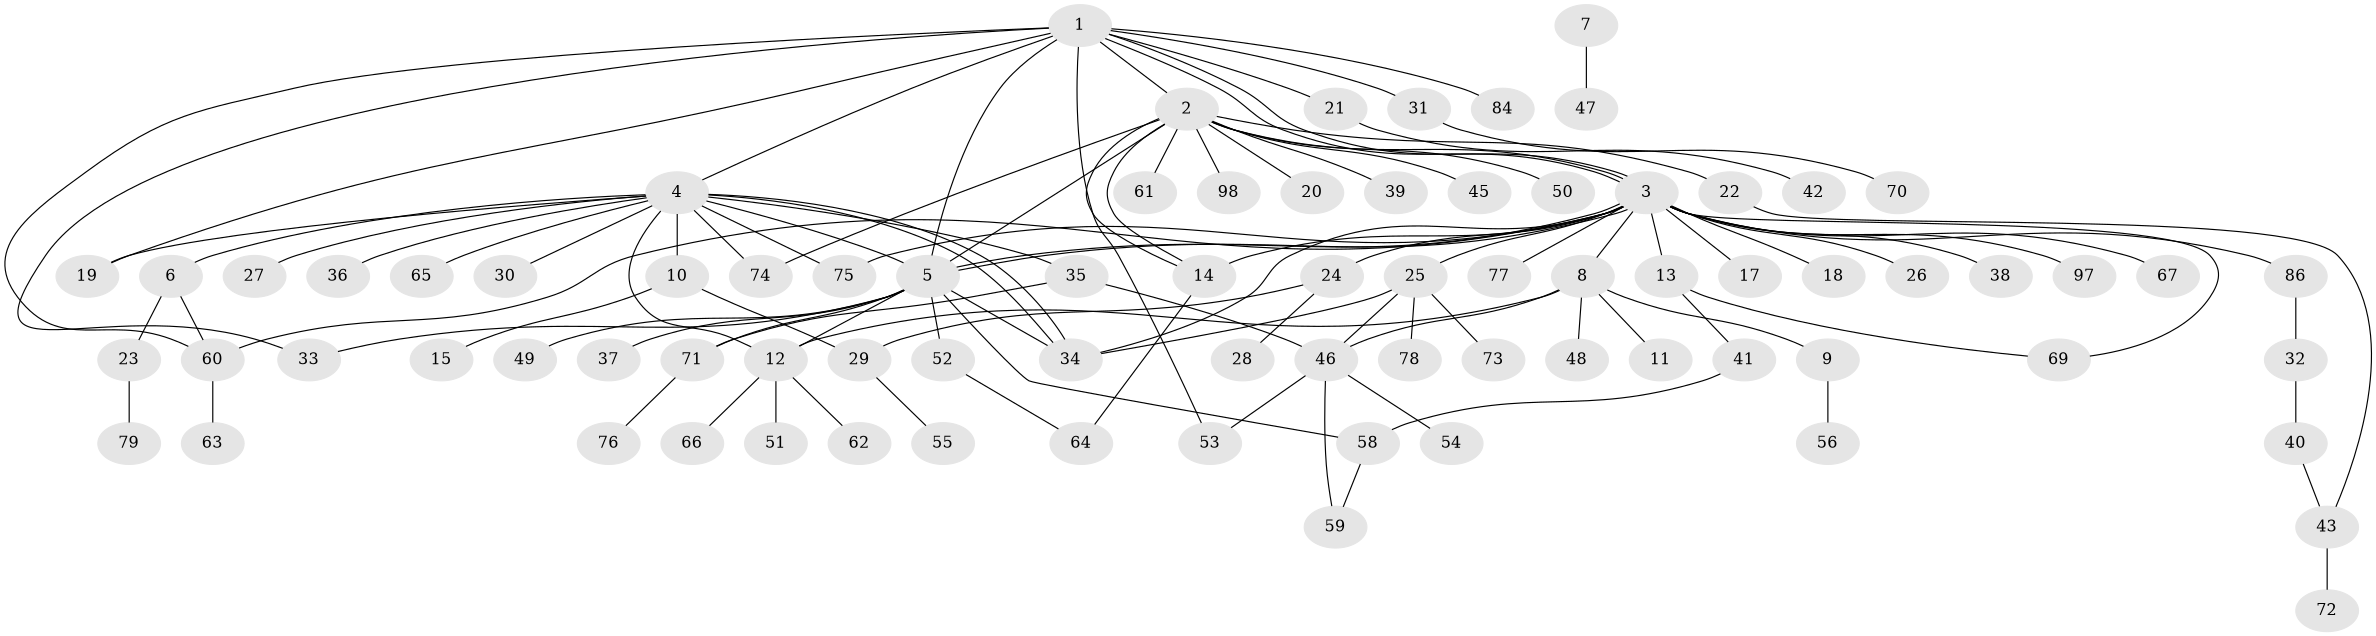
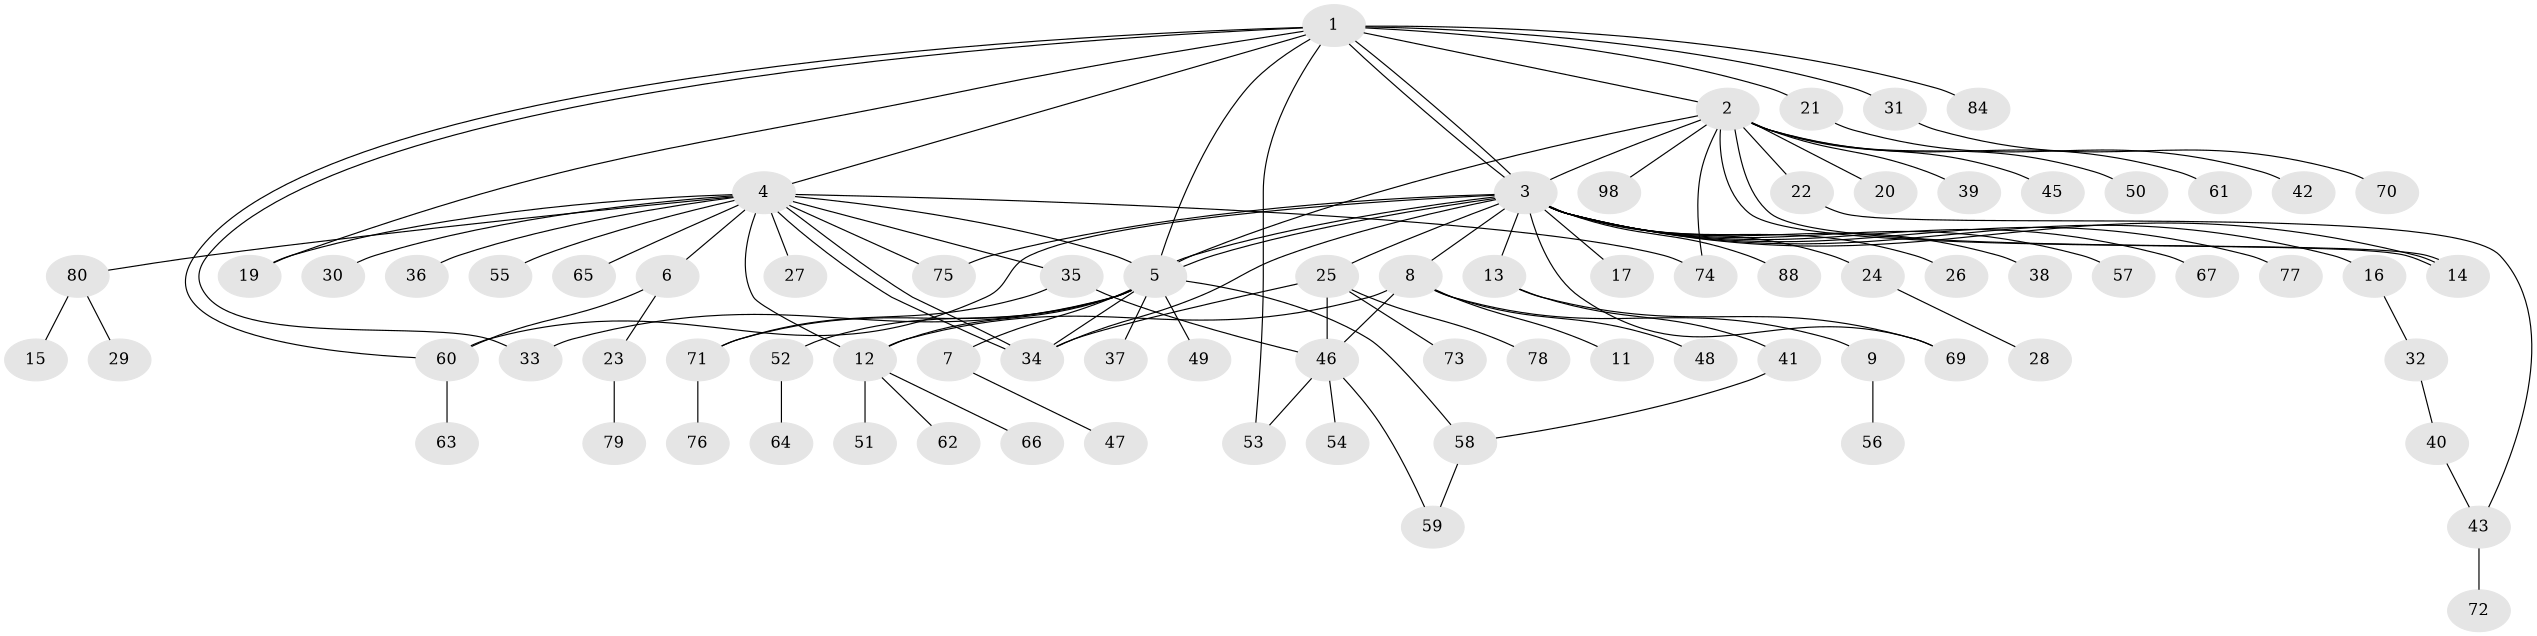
node "10": label "10" -> "80"
node "18": label "18" -> "88"
node "97": label "97" -> "57"
node "86": label "86" -> "16"
edge "24" -- "29": removed
edge "5" -- "7": added
edge "14" -- "64": removed
edge "29" -- "55": now "4" -- "55"
